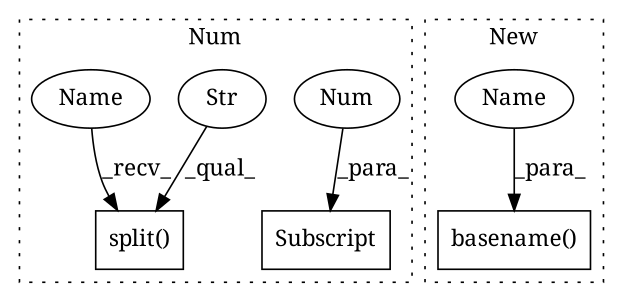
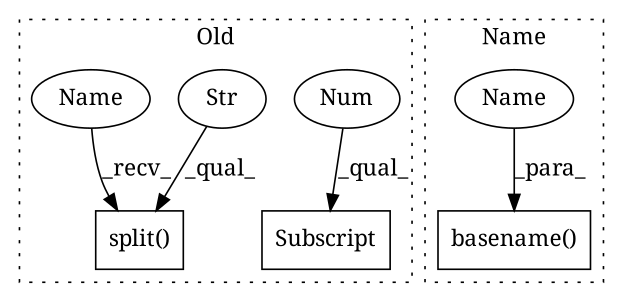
cluster "Num": label "Num" -> "Old"
cluster "New": label "New" -> "Name"
edge "Num" -> "Subscript": label "_para_" -> "_qual_"
